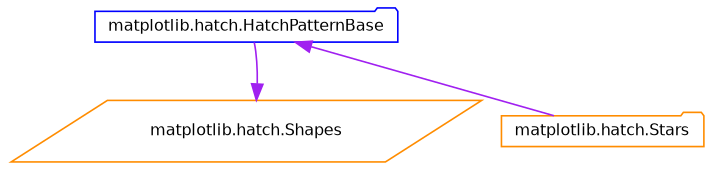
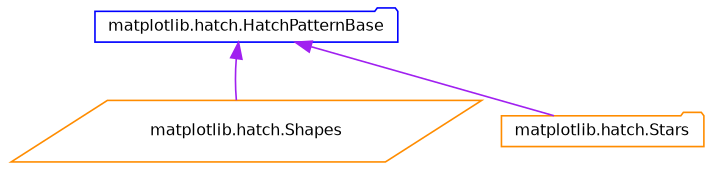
edge "matplotlib.hatch.HatchPatternBase" -> "matplotlib.hatch.Shapes": reversed
